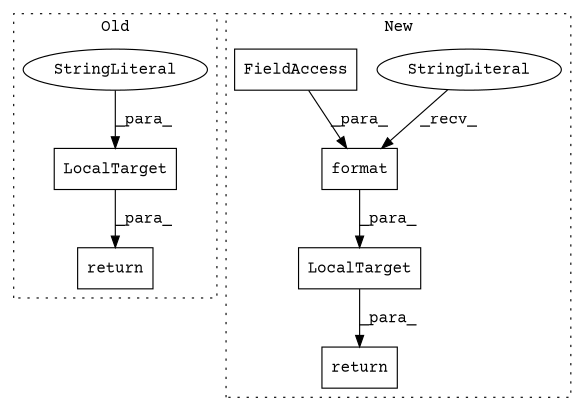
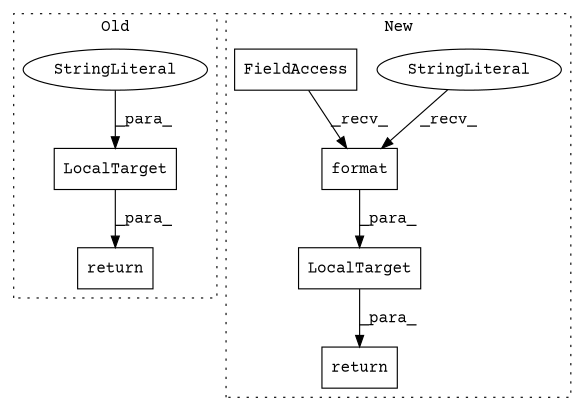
edge "FieldAccess" -> "format": label "_para_" -> "_recv_"
